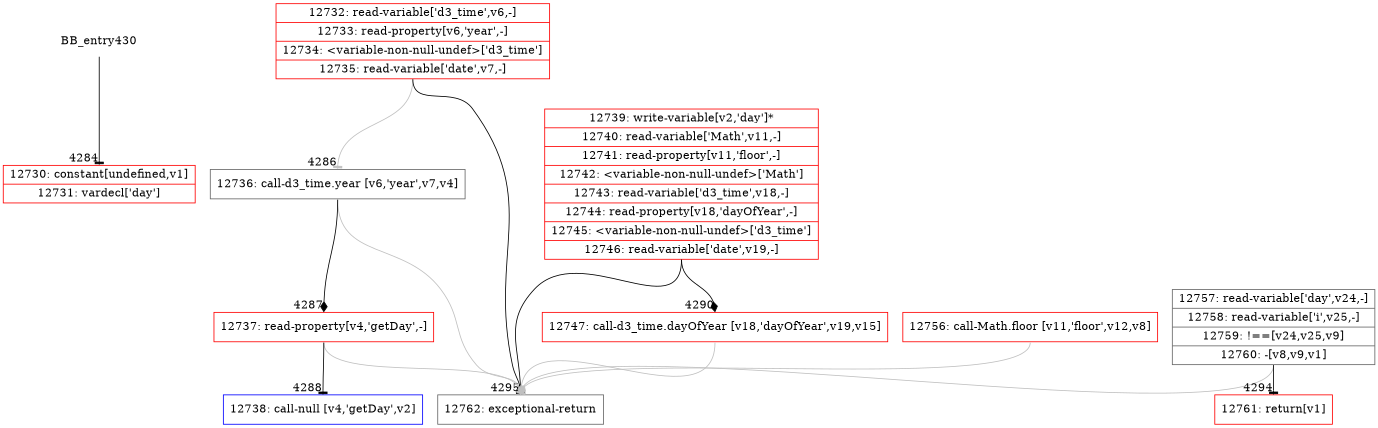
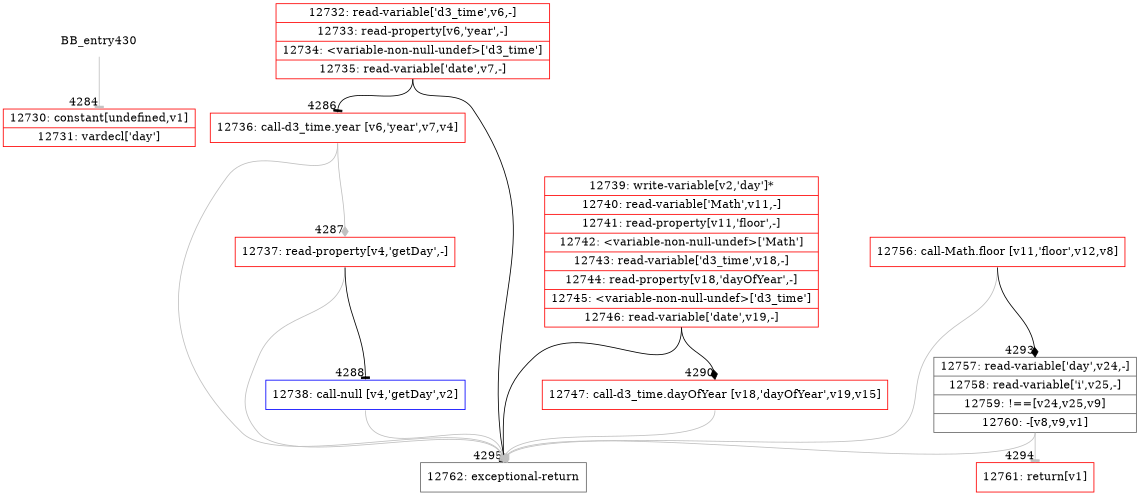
edge "BB_entry430" -> "12730: constant[undefined,v1]": color black -> gray
edge "12732: read-variable['d3_time',v6,-]" -> "12736: call-d3_time.year [v6,'year',v7,v4]": color gray -> black
node "12736: call-d3_time.year [v6,'year',v7,v4]": color gray40 -> red
edge "12736: call-d3_time.year [v6,'year',v7,v4]" -> "12737: read-property[v4,'getDay',-]": color black -> gray
edge "12756: call-Math.floor [v11,'floor',v12,v8]" -> "12757: read-variable['day',v24,-]": added
edge "12756: call-Math.floor [v11,'floor',v12,v8]" -> "12762: exceptional-return": arrowhead tee -> diamond
edge "12757: read-variable['day',v24,-]" -> "12761: return[v1]": color black -> gray
edge "12757: read-variable['day',v24,-]" -> "12762: exceptional-return": arrowhead diamond -> tee
edge "12738: call-null [v4,'getDay',v2]" -> "12762: exceptional-return": added
